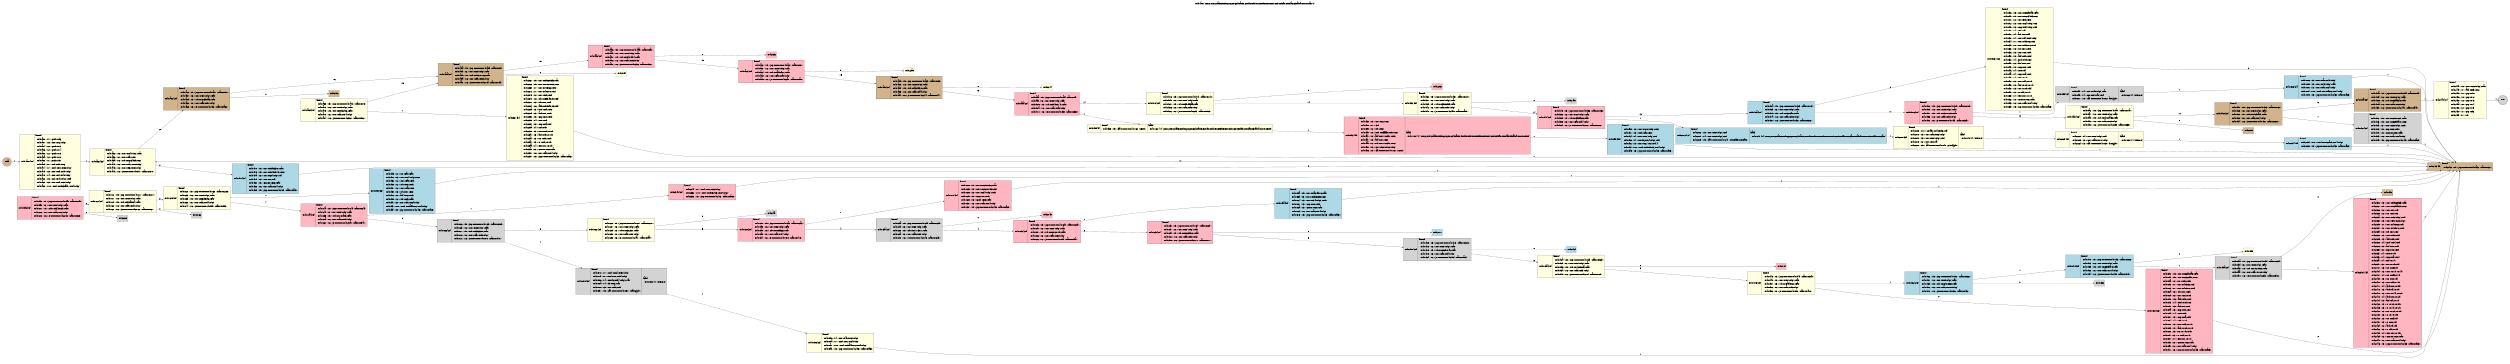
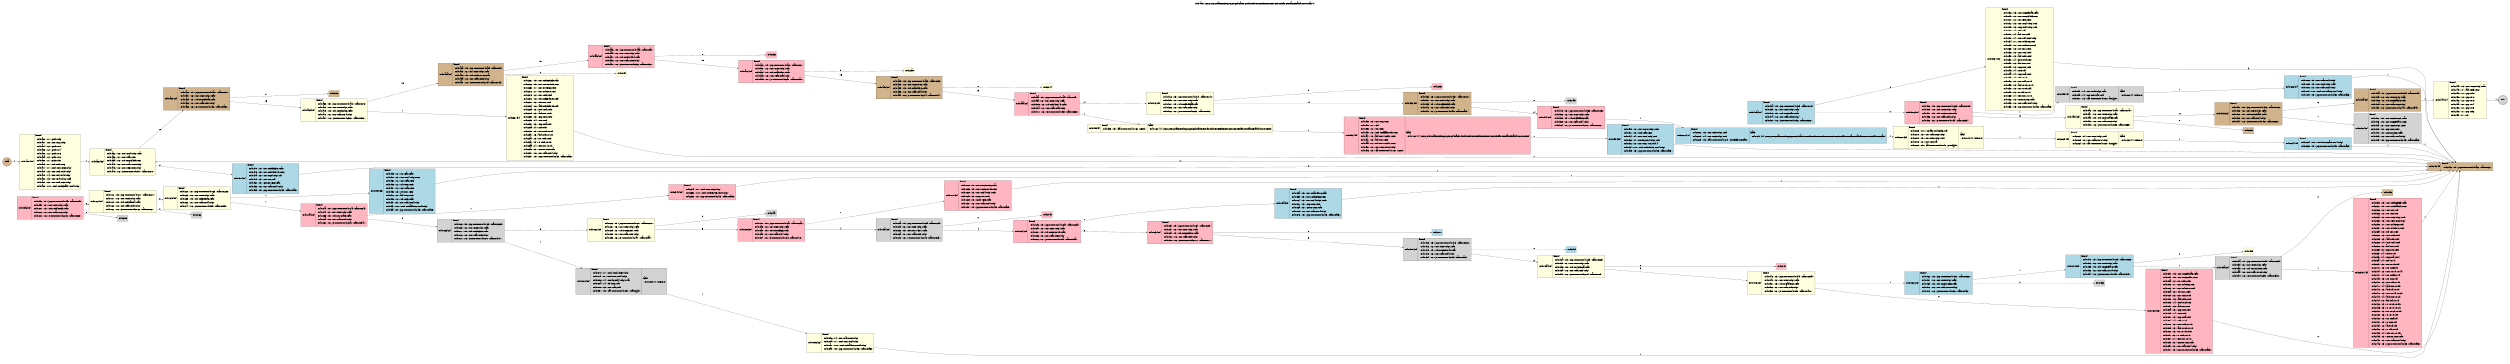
edge "0x401a52 [28]" -> "0x401a8a [28]": now "0x401a52 [28]" -> "0x401a6e [28]"
node "0x401b32 [28]": fillcolor lightyellow -> tan
edge "0x401b4e [28]" -> "0x401b6a [28]": removed, label "13"
